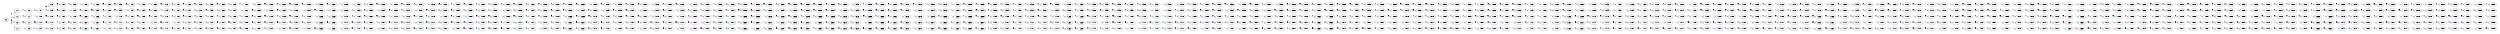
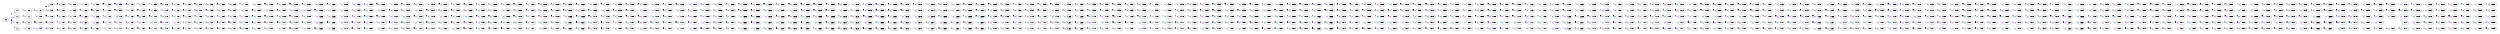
node "S961": removed
